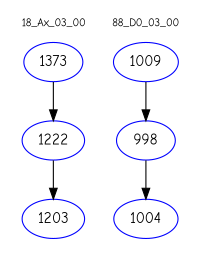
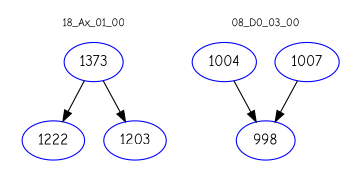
cluster "18_Ax_03_00": label "18_Ax_03_00" -> "18_Ax_01_00"
cluster "88_D0_03_00": label "88_D0_03_00" -> "08_D0_03_00"
node "1009": label "1009" -> "1007"
edge "1222" -> "1203": now "1373" -> "1203"
edge "998" -> "1004": reversed
